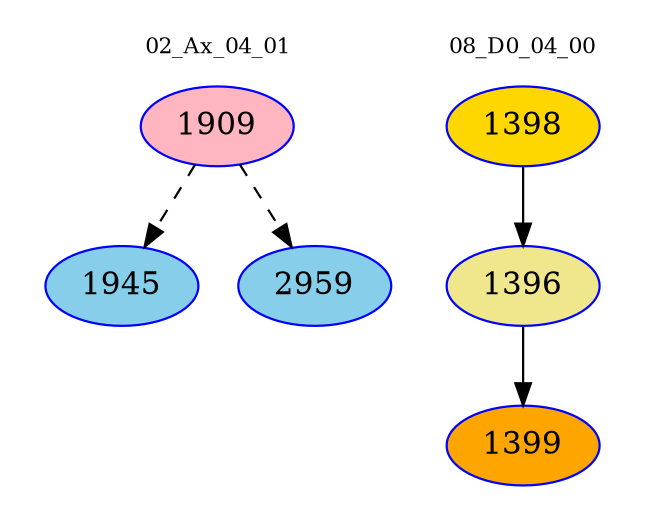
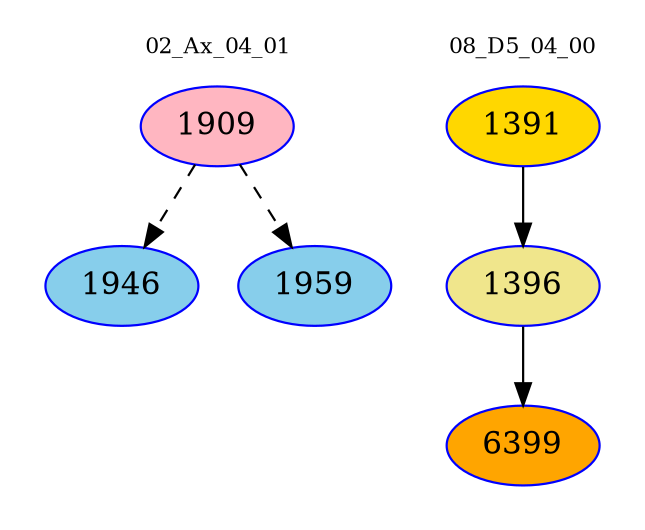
cluster "08_D0_04_00": label "08_D0_04_00" -> "08_D5_04_00"
node "1398": label "1398" -> "1391"
node "1945": label "1945" -> "1946"
node "2959": label "2959" -> "1959"
node "1399": label "1399" -> "6399"
